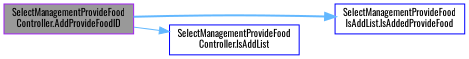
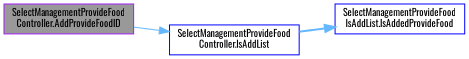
edge "SelectManagementProvideFood Controller.AddProvideFoodID" -> "SelectManagementProvideFood IsAddList.IsAddedProvideFood": now "SelectManagementProvideFood Controller.IsAddList" -> "SelectManagementProvideFood IsAddList.IsAddedProvideFood"
